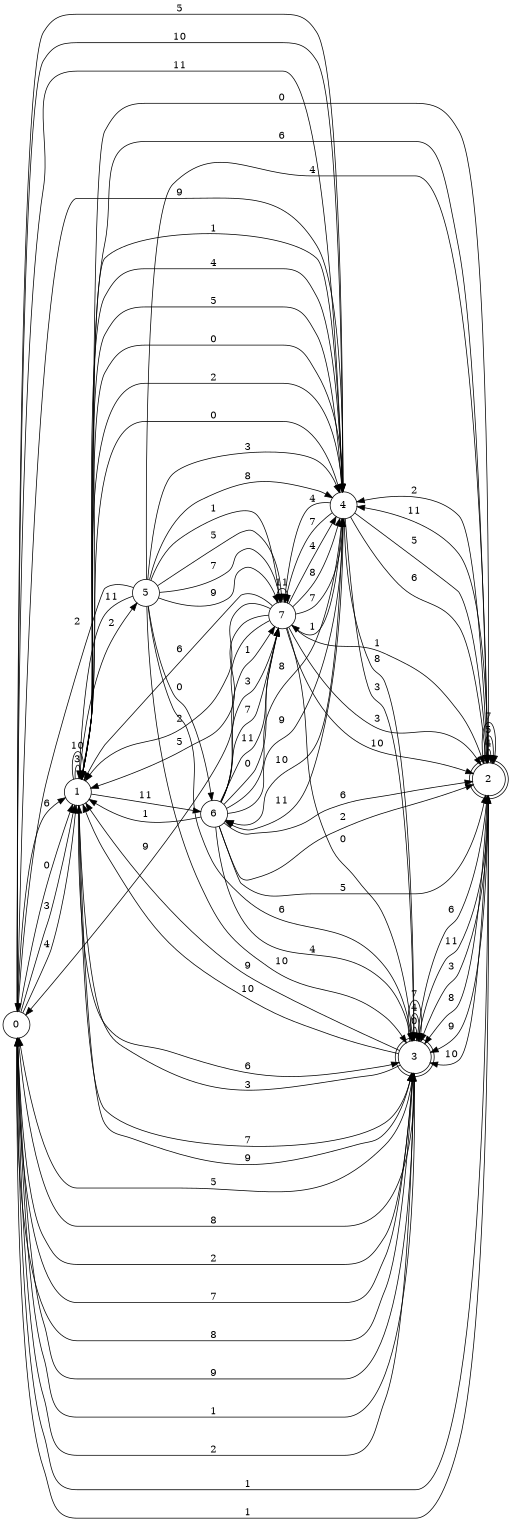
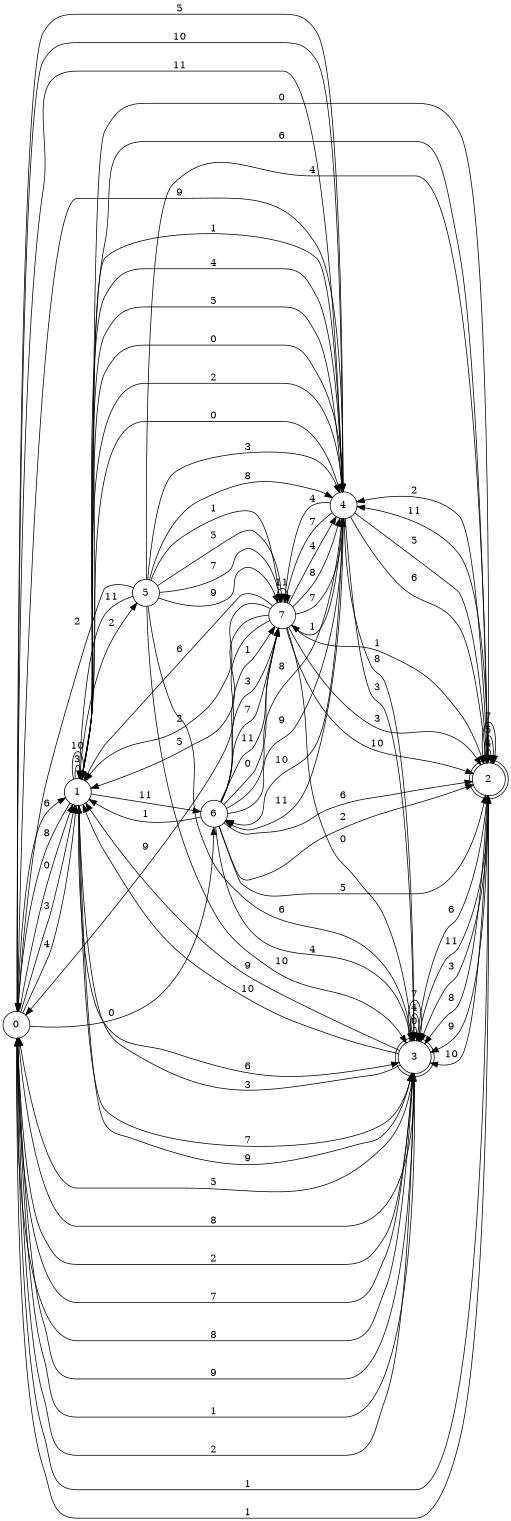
edge "5" -> "6": now "0" -> "6"
edge "1" -> "0": added, label "8"
